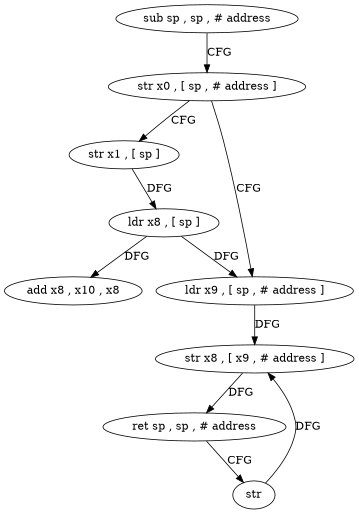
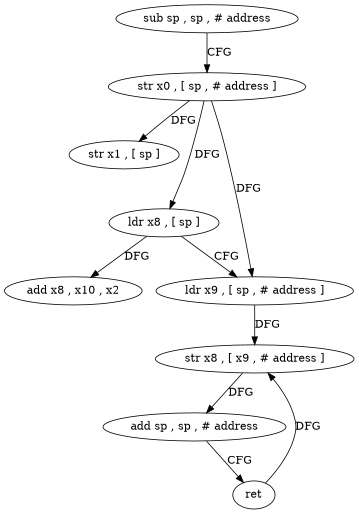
edge "str x0 , [ sp , # address ]" -> "str x1 , [ sp ]": label "CFG" -> "DFG"
edge "str x1 , [ sp ]" -> "ldr x8 , [ sp ]": now "str x0 , [ sp , # address ]" -> "ldr x8 , [ sp ]"
edge "str x0 , [ sp , # address ]" -> "ldr x9 , [ sp , # address ]": label "CFG" -> "DFG"
edge "ldr x8 , [ sp ]" -> "ldr x9 , [ sp , # address ]": label "DFG" -> "CFG"
node "add x8 , x10 , x8": label "add x8 , x10 , x8" -> "add x8 , x10 , x2"
node "ret sp , sp , # address": label "ret sp , sp , # address" -> "add sp , sp , # address"
node "str": label "str" -> "ret"
